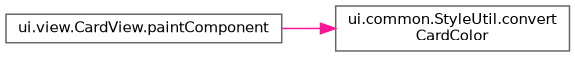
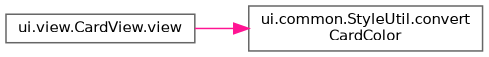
node "ui.view.CardView.paintComponent": label "ui.view.CardView.paintComponent" -> "ui.view.CardView.view"
